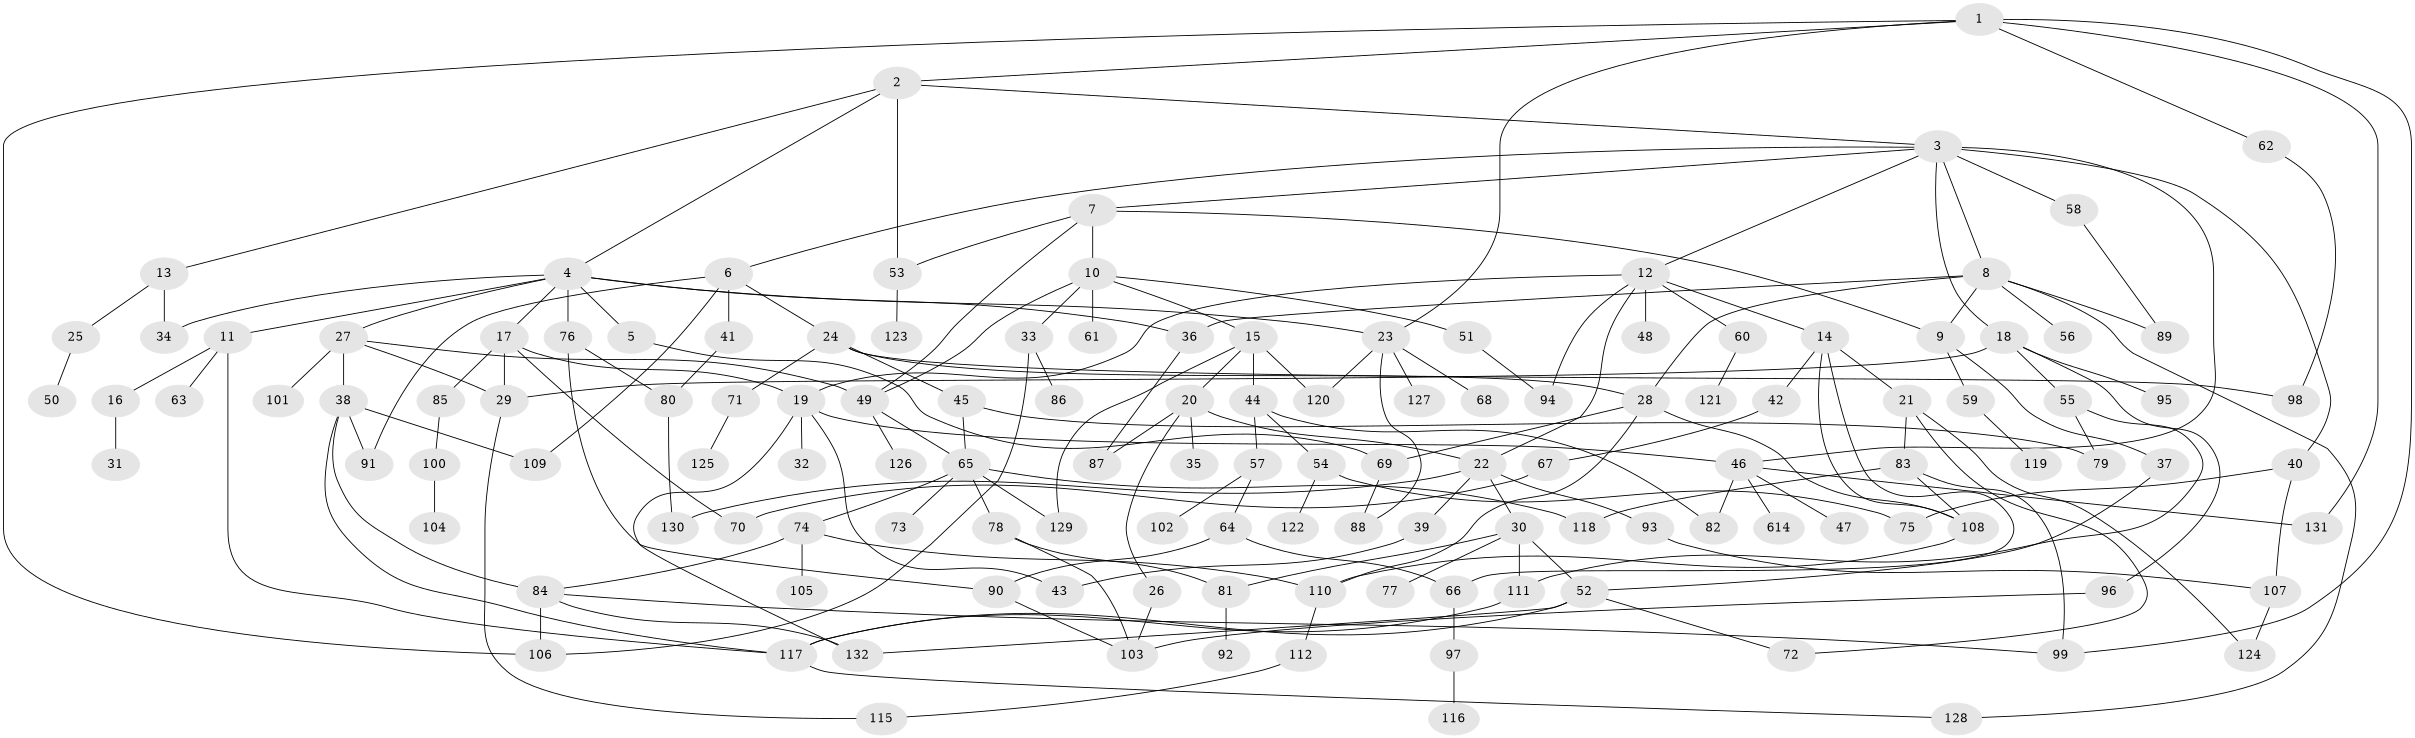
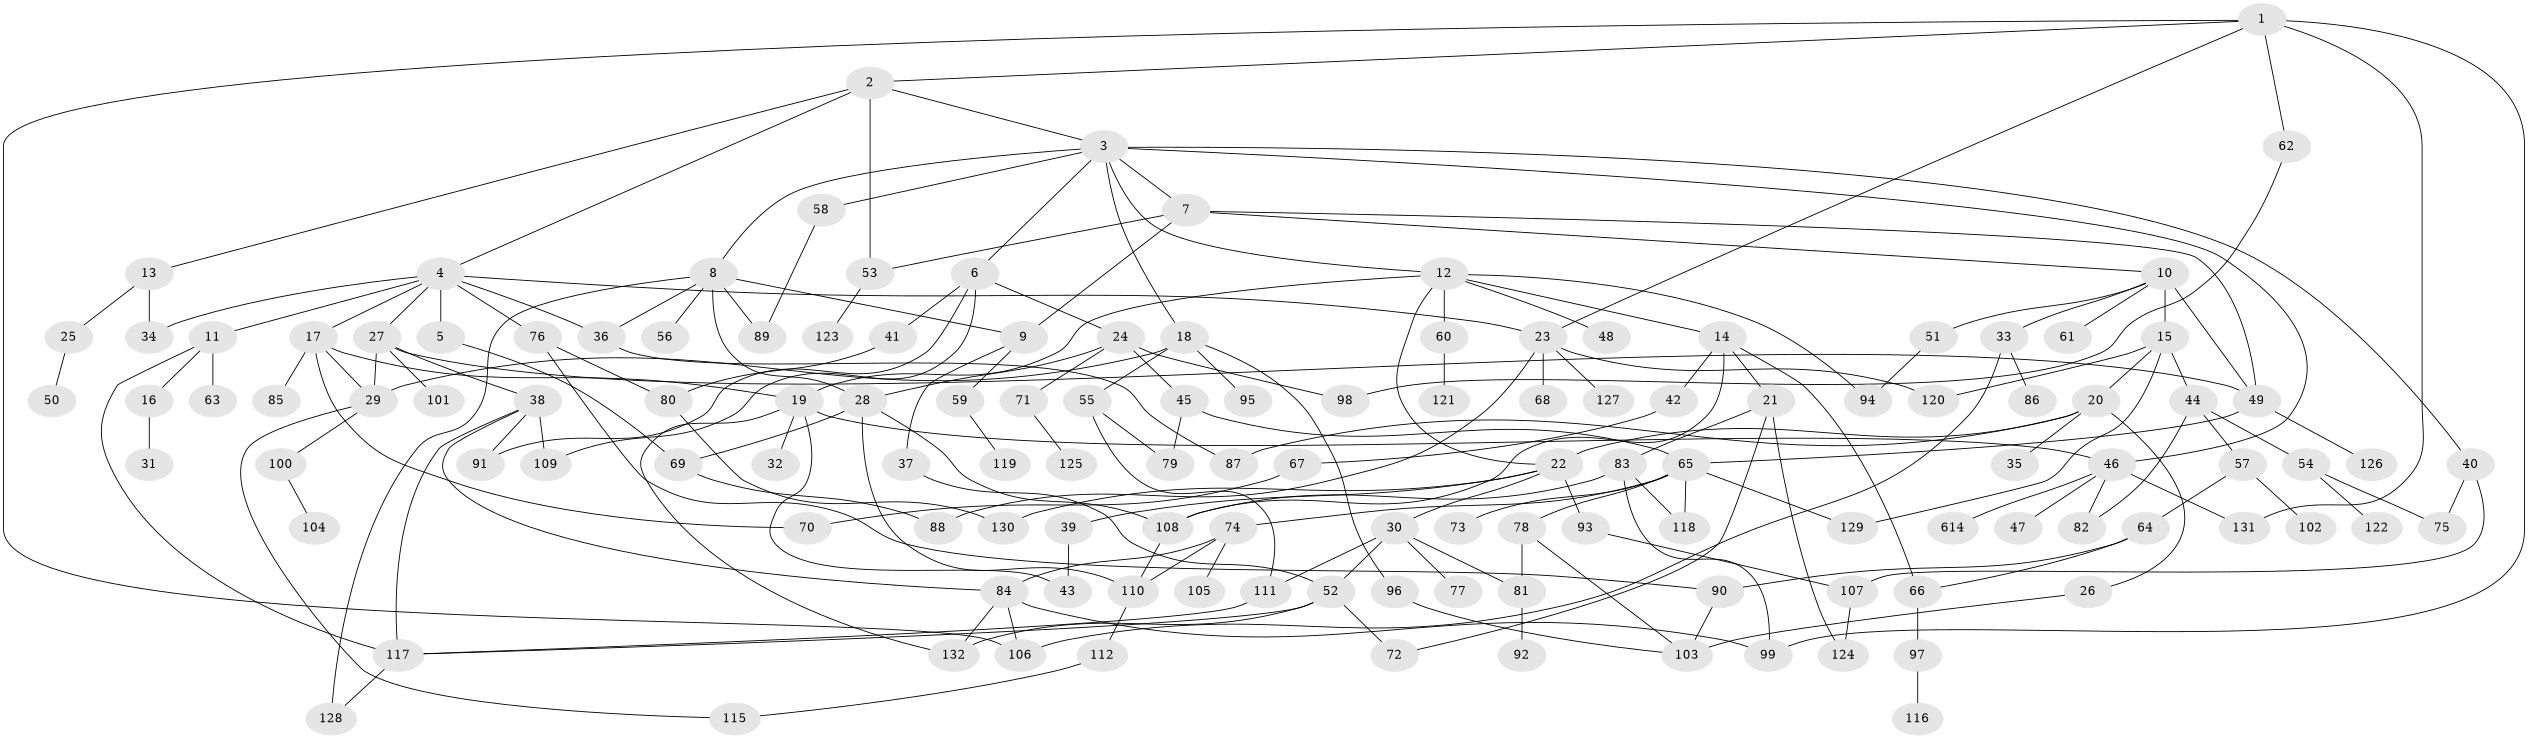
edge "85" -- "100": now "29" -- "100"
